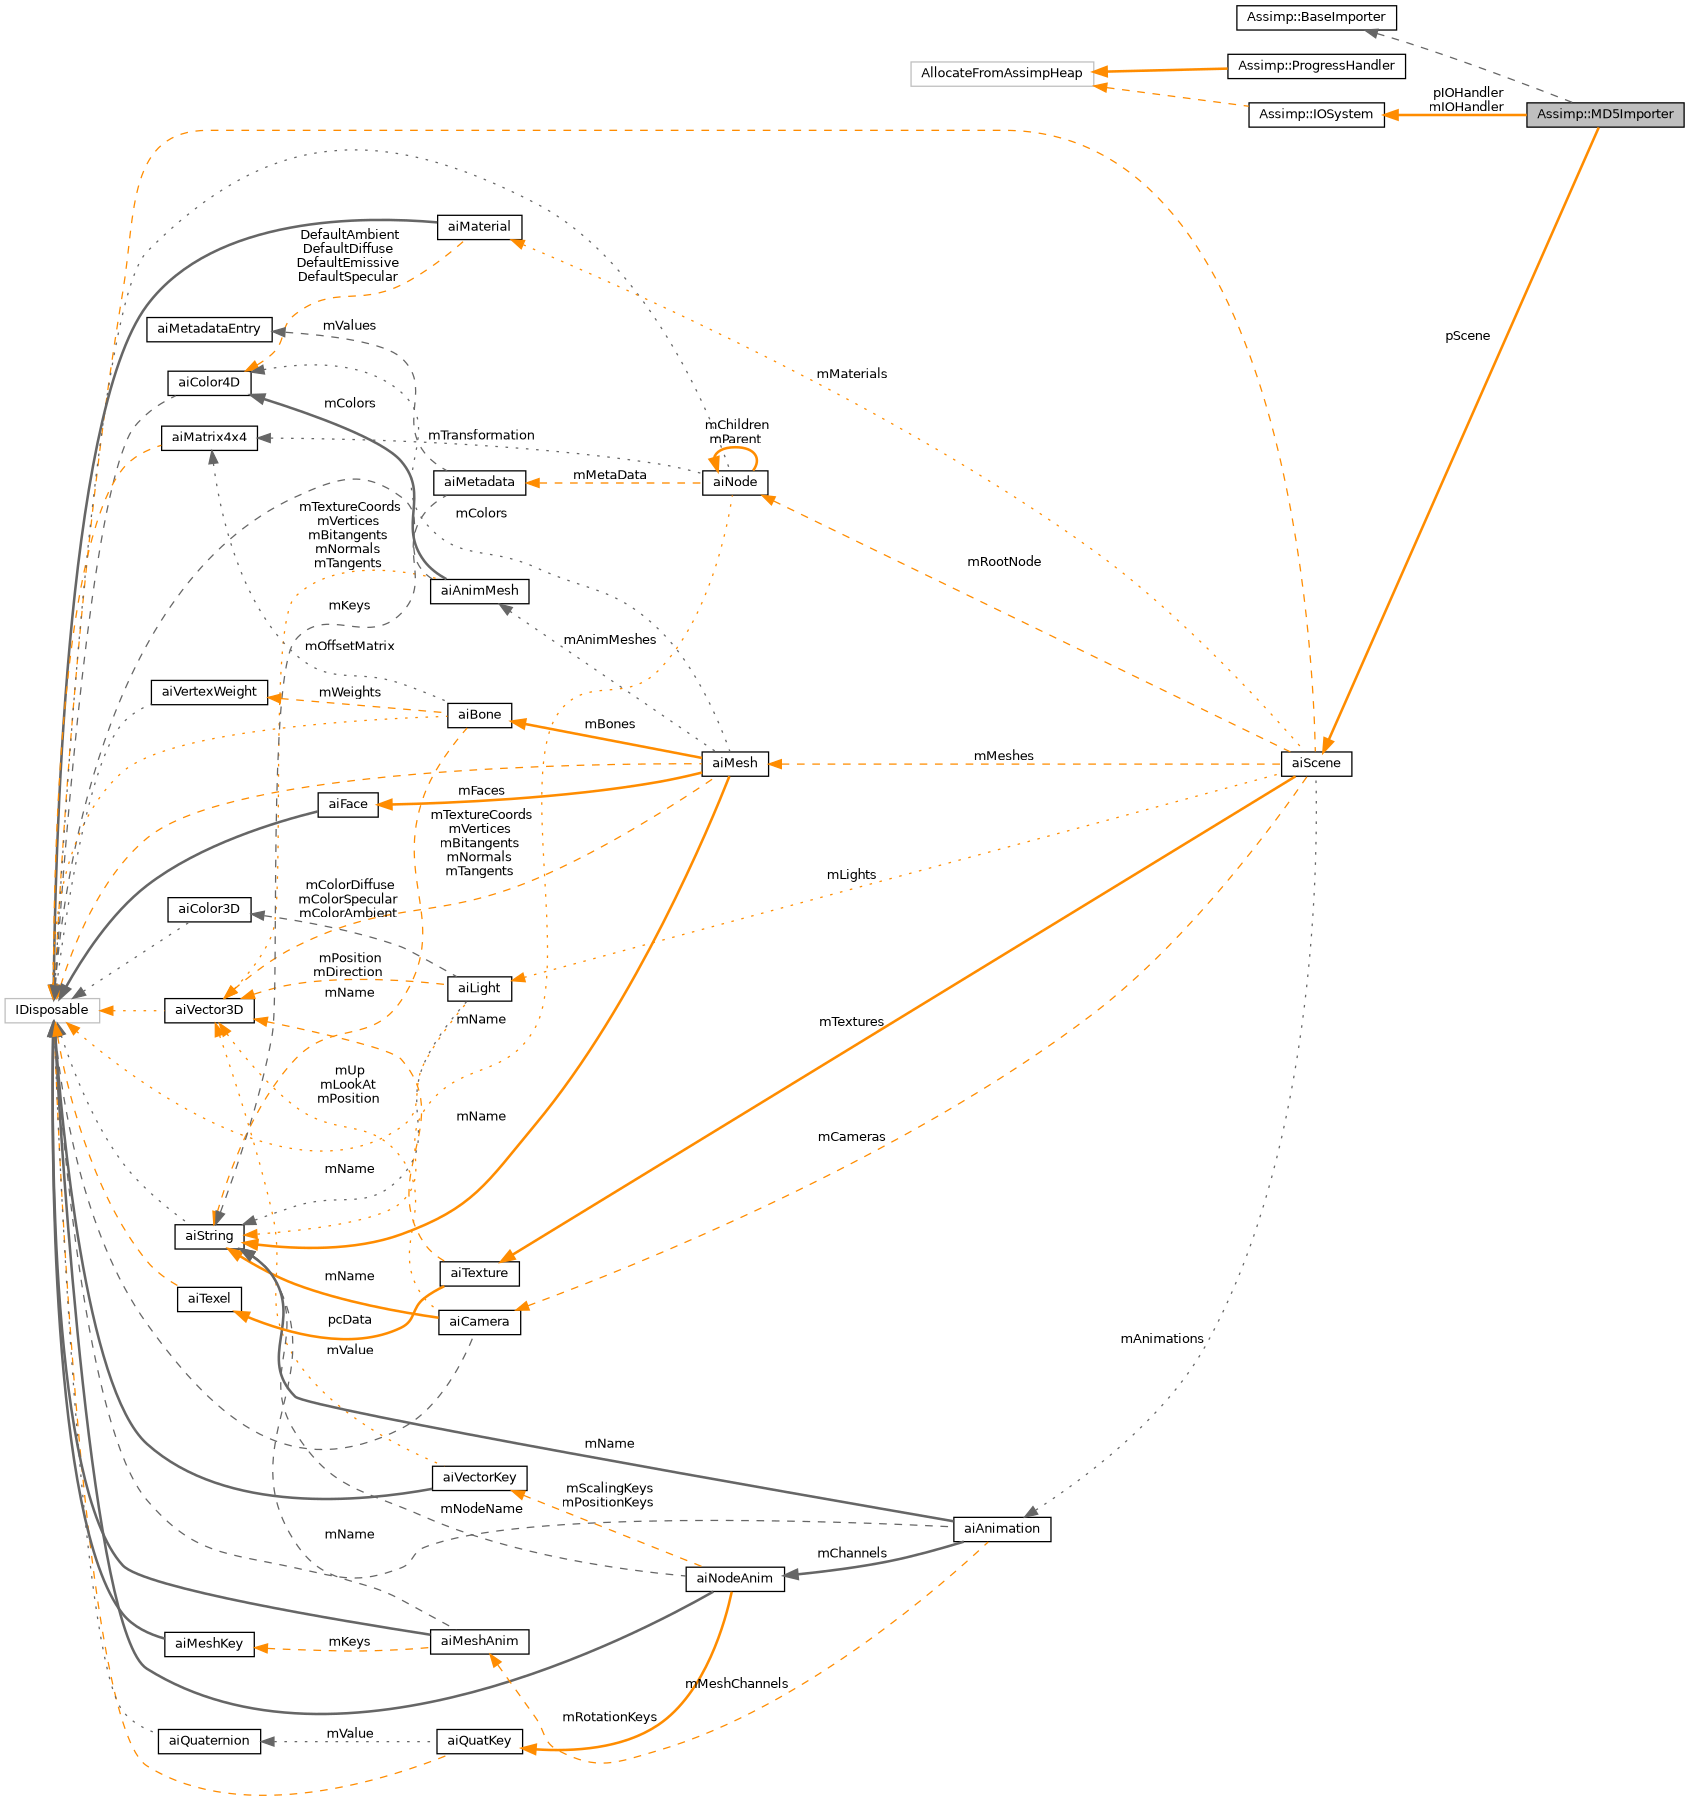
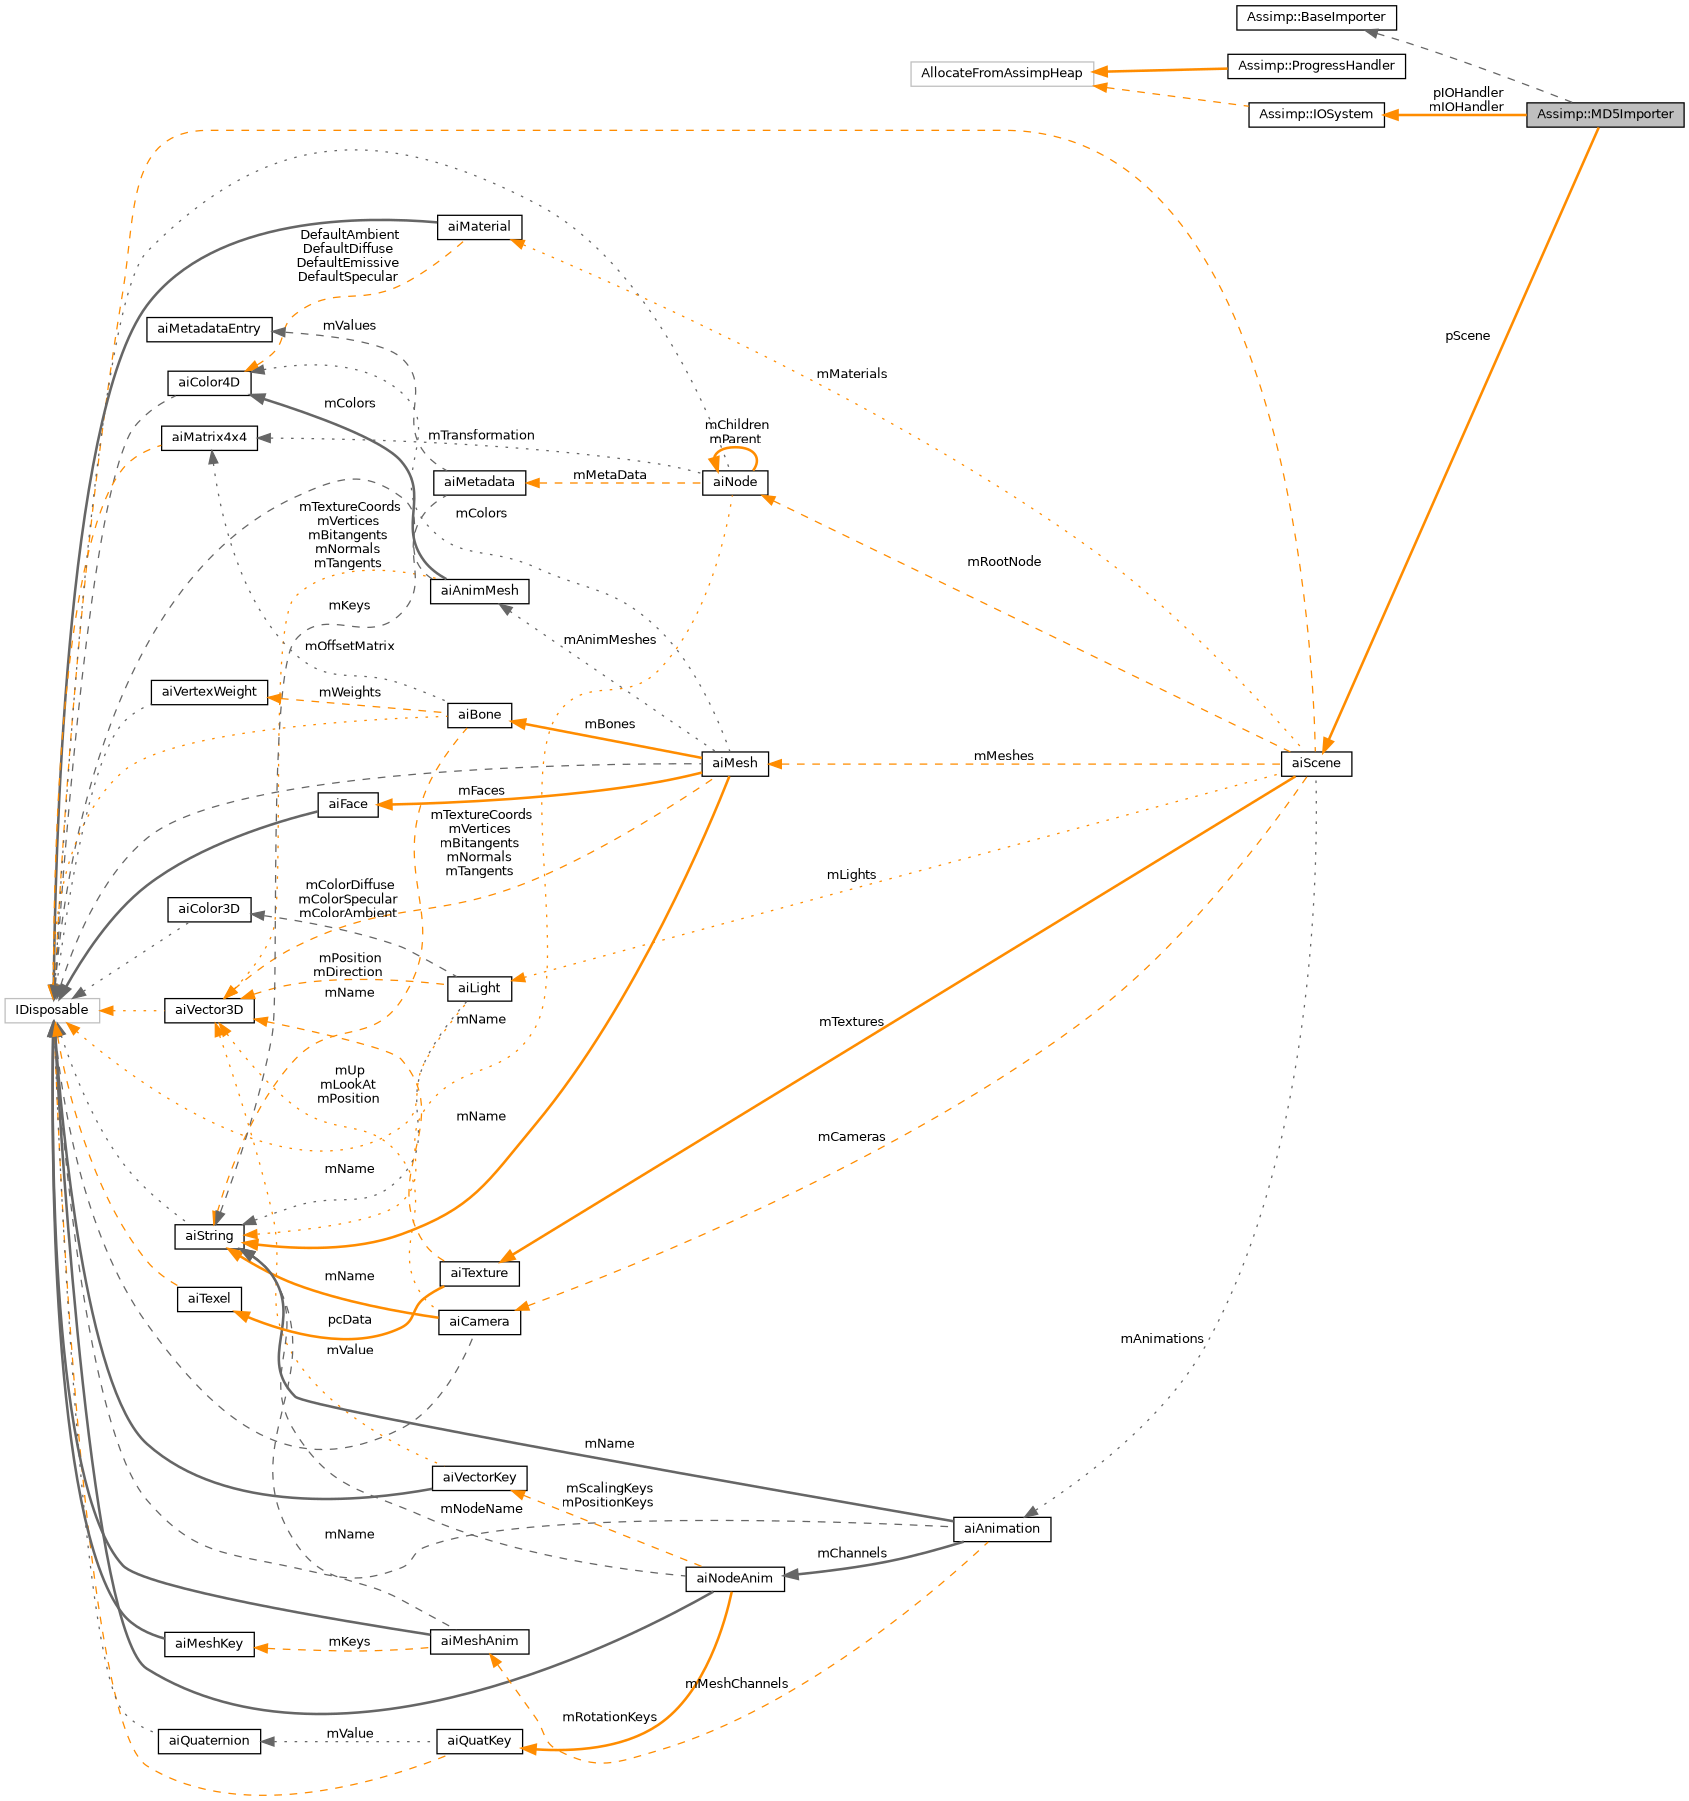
edge "aiMesh" -> "IDisposable": color darkorange -> gray40
